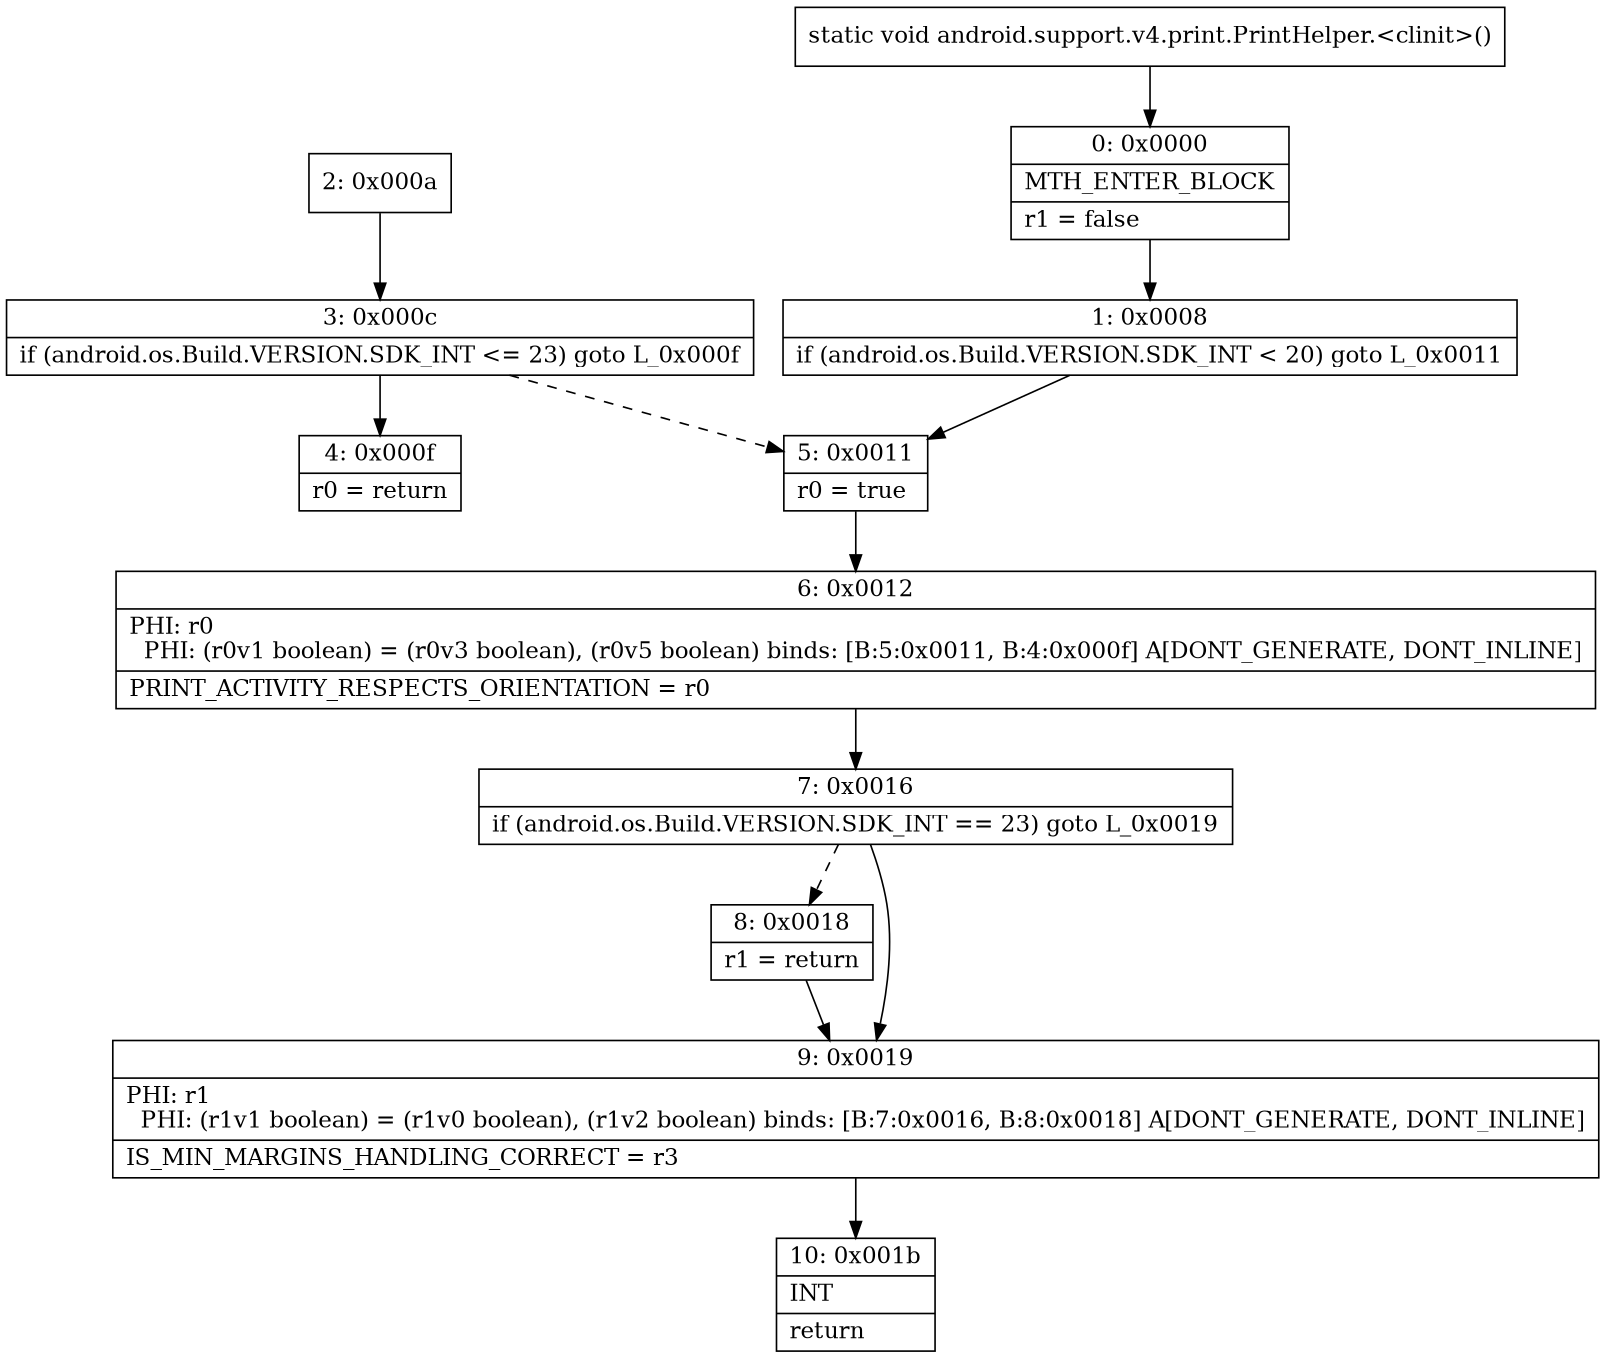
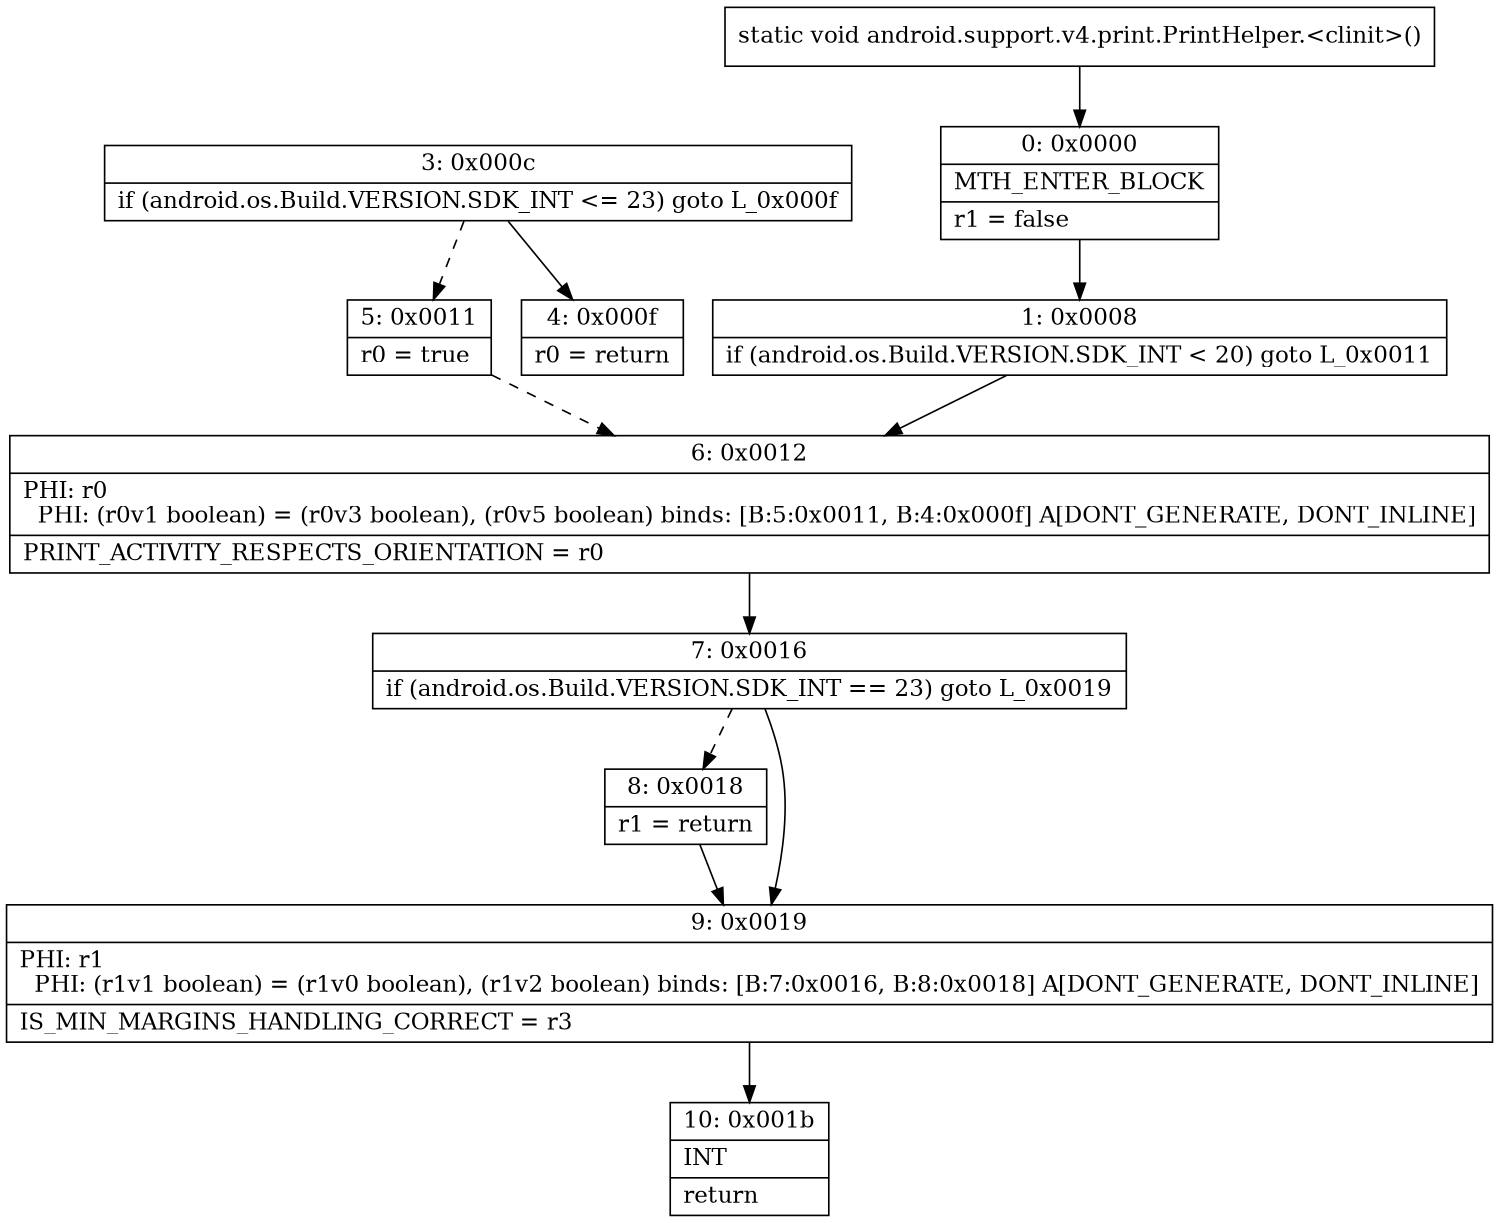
node "2: 0x000a": removed
edge "1: 0x0008" -> "5: 0x0011": now "1: 0x0008" -> "6: 0x0012"
edge "5: 0x0011" -> "6: 0x0012": style solid -> dashed
